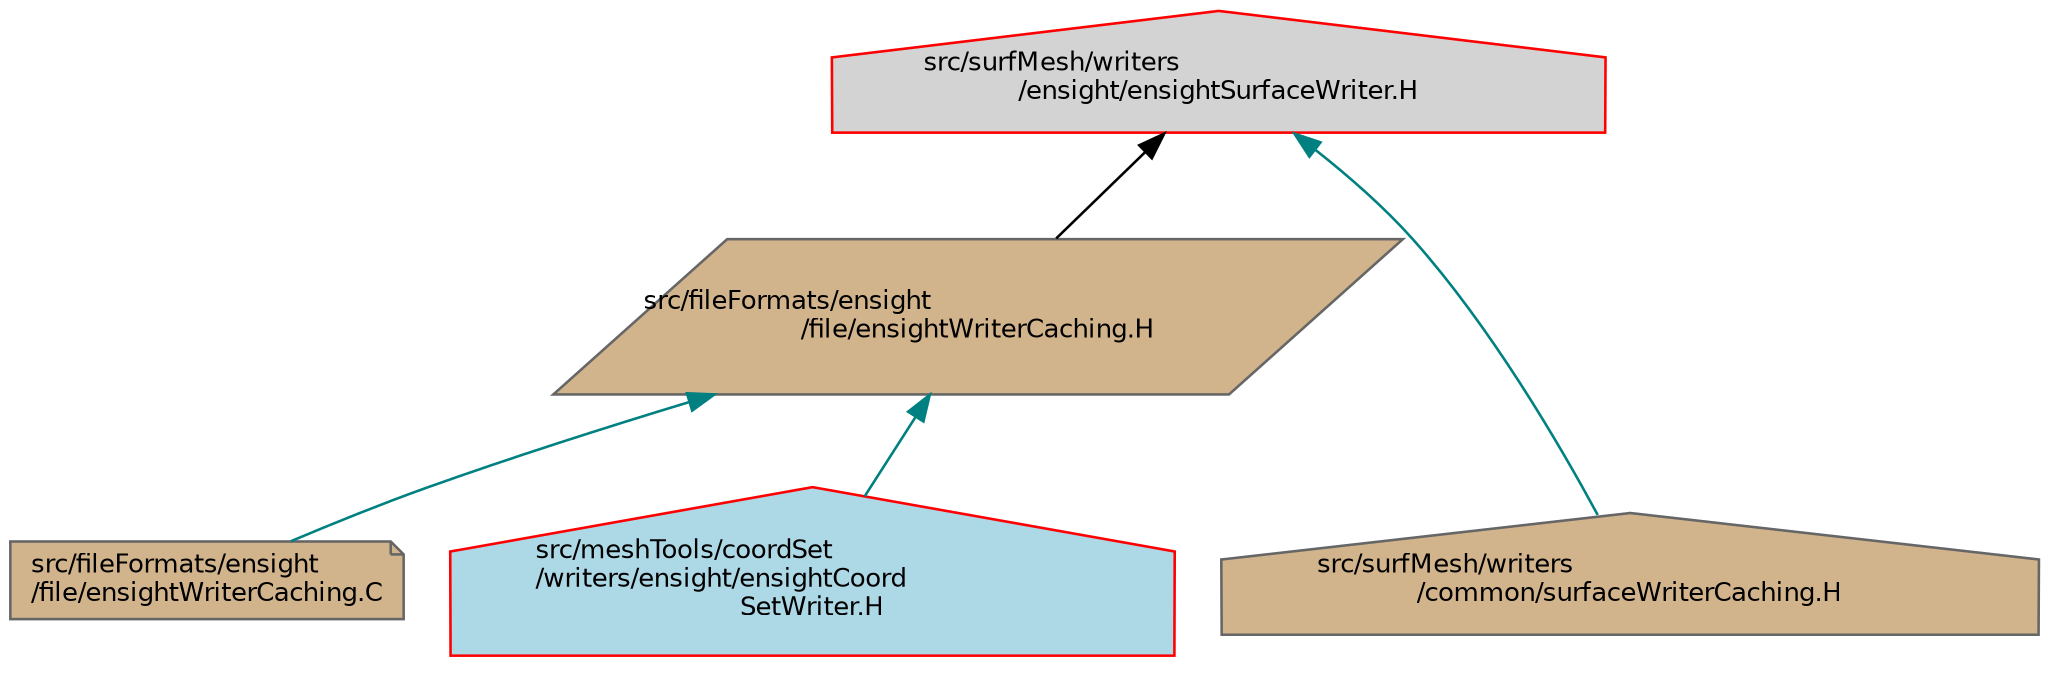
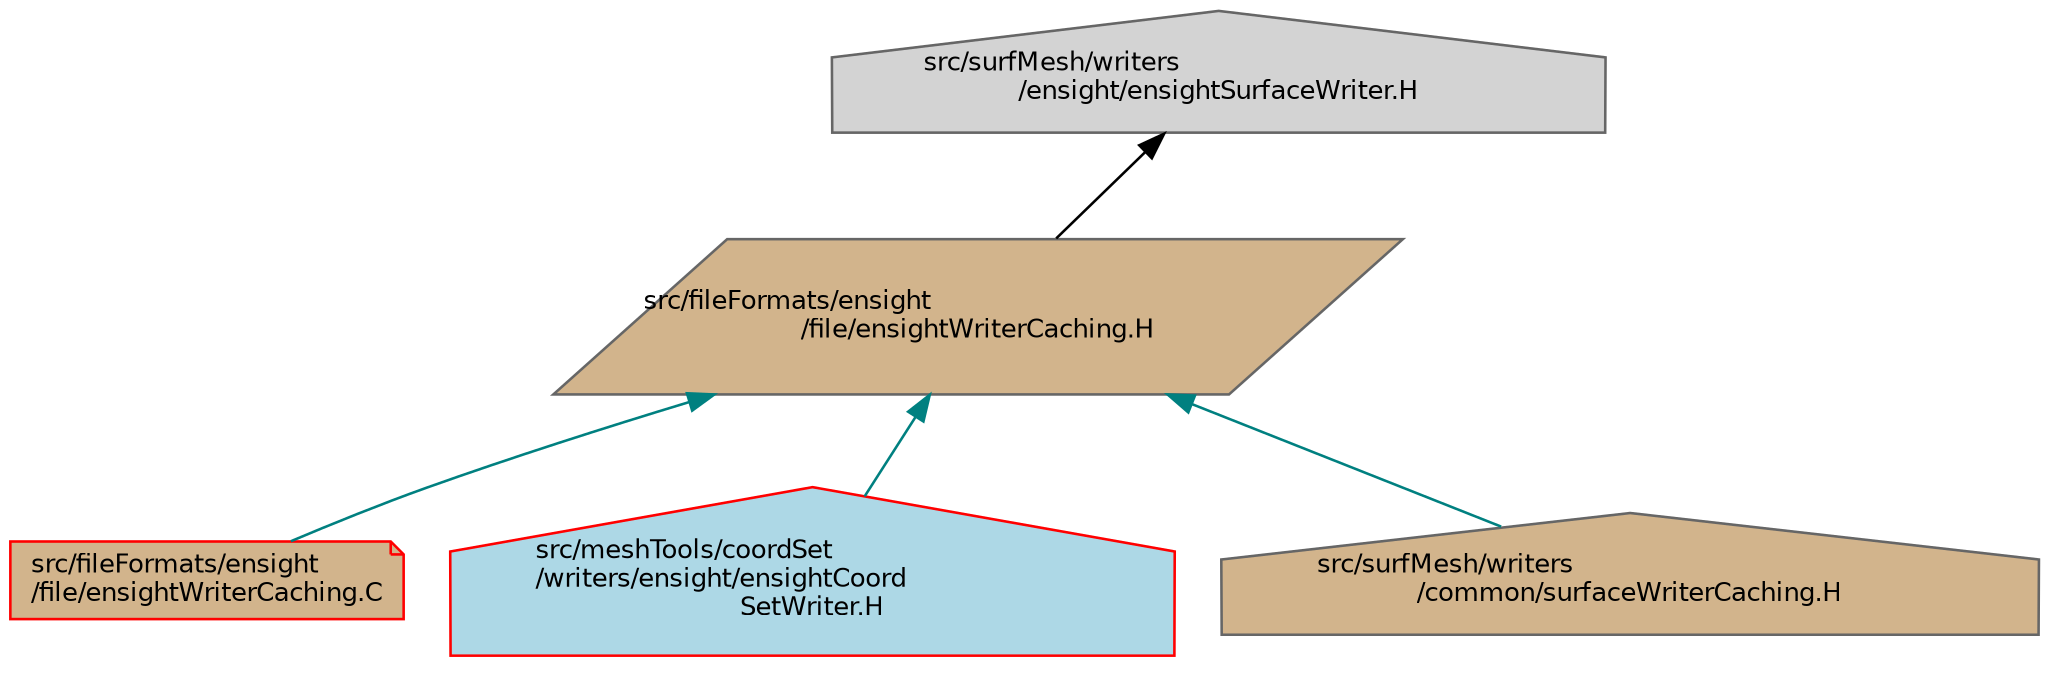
node "src/surfMesh/writers /ensight/ensightSurfaceWriter.H": color red -> grey40
edge "src/surfMesh/writers /common/surfaceWriterCaching.H" -> "src/surfMesh/writers /ensight/ensightSurfaceWriter.H": now "src/surfMesh/writers /common/surfaceWriterCaching.H" -> "src/fileFormats/ensight /file/ensightWriterCaching.H"
node "src/fileFormats/ensight /file/ensightWriterCaching.C": color grey40 -> red
